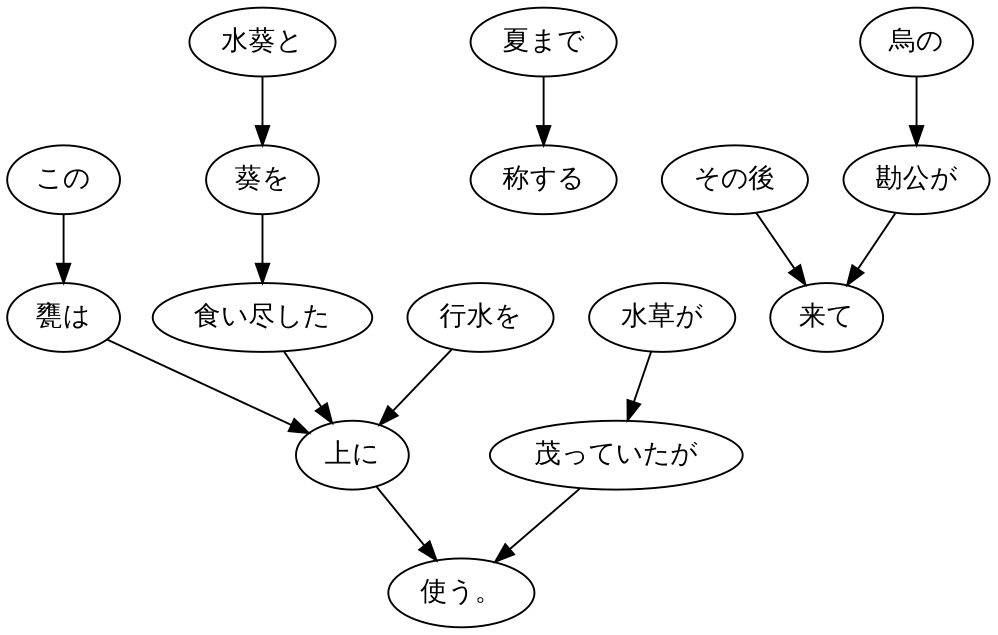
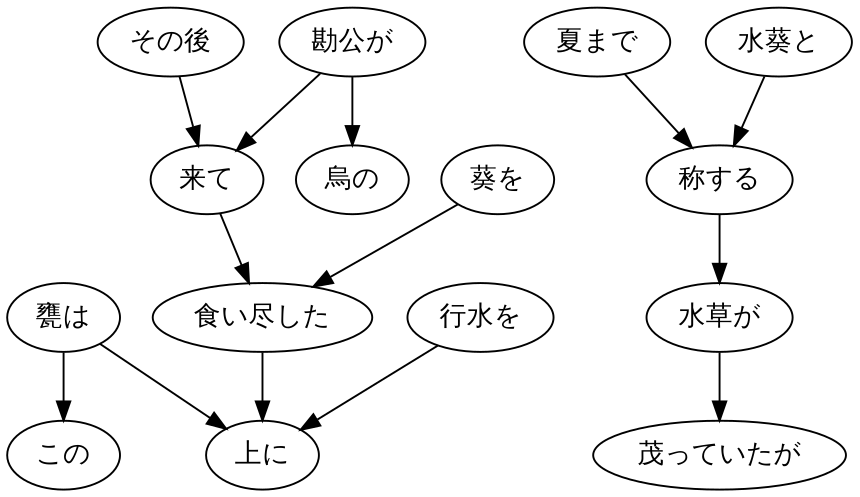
edge "水葵と" -> "葵を": now "水葵と" -> "称する"
edge "烏の" -> "勘公が": reversed
edge "この" -> "甕は": reversed
edge "来て" -> "食い尽した": added
edge "称する" -> "水草が": added
node "使う。": removed
